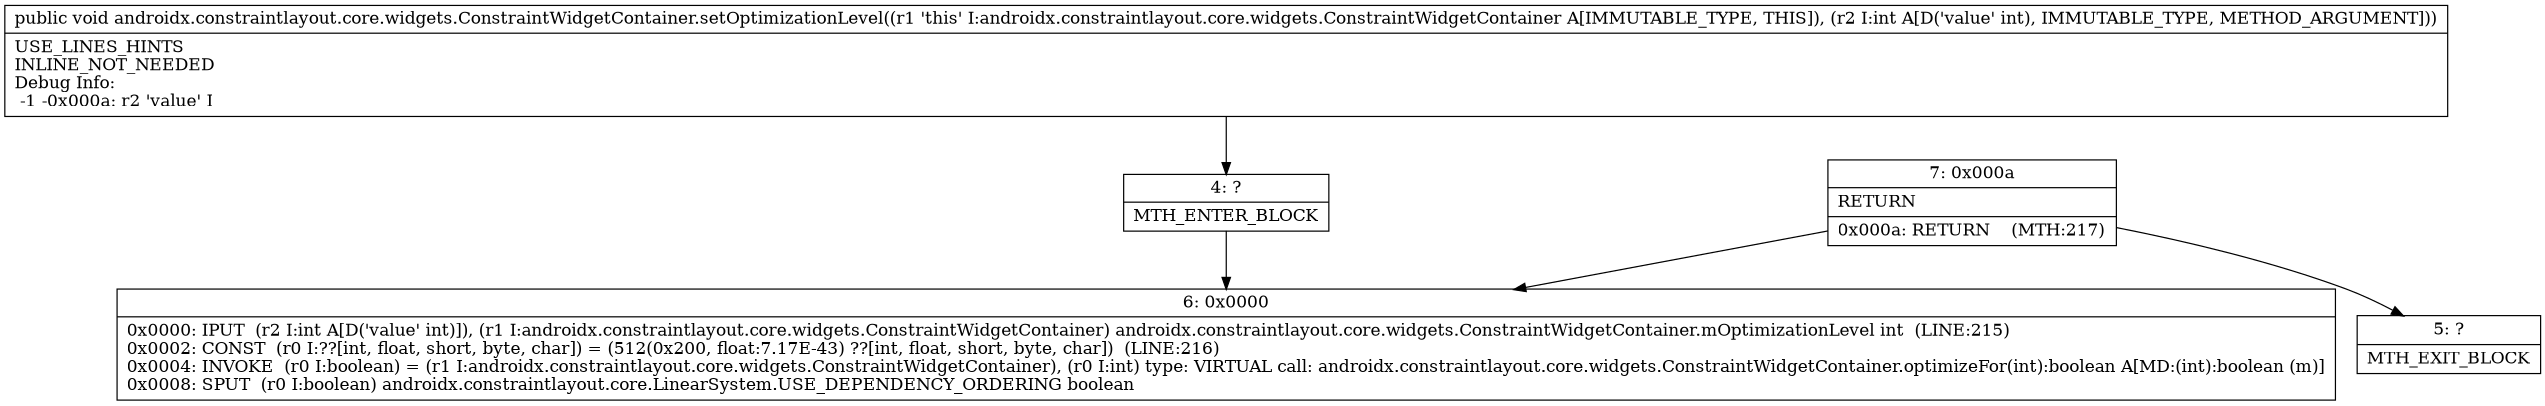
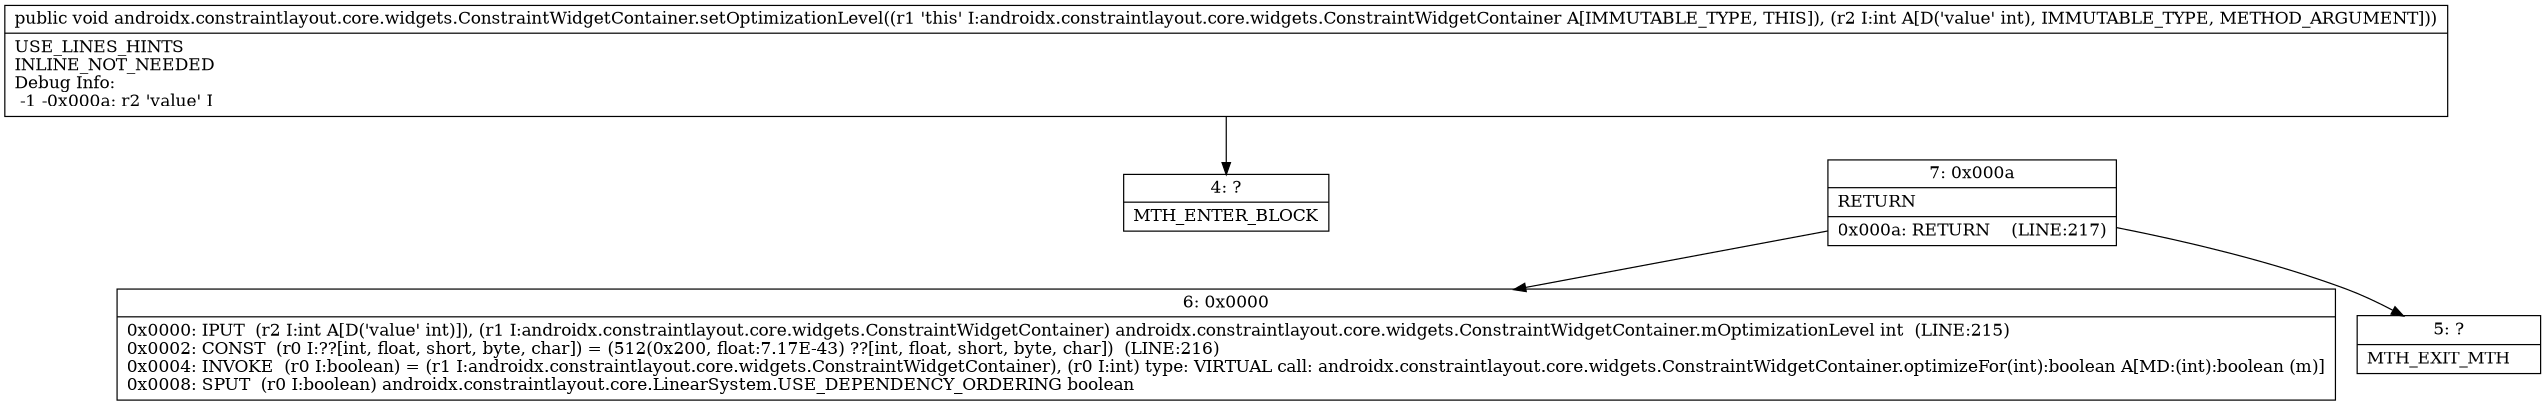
node "7: 0x000a": text "0x000a: RETURN    (MTH:217)" -> "0x000a: RETURN    (LINE:217)"
edge "4: ?" -> "6: 0x0000": removed
node "5: ?": text "MTH_EXIT_BLOCK" -> "MTH_EXIT_MTH"
